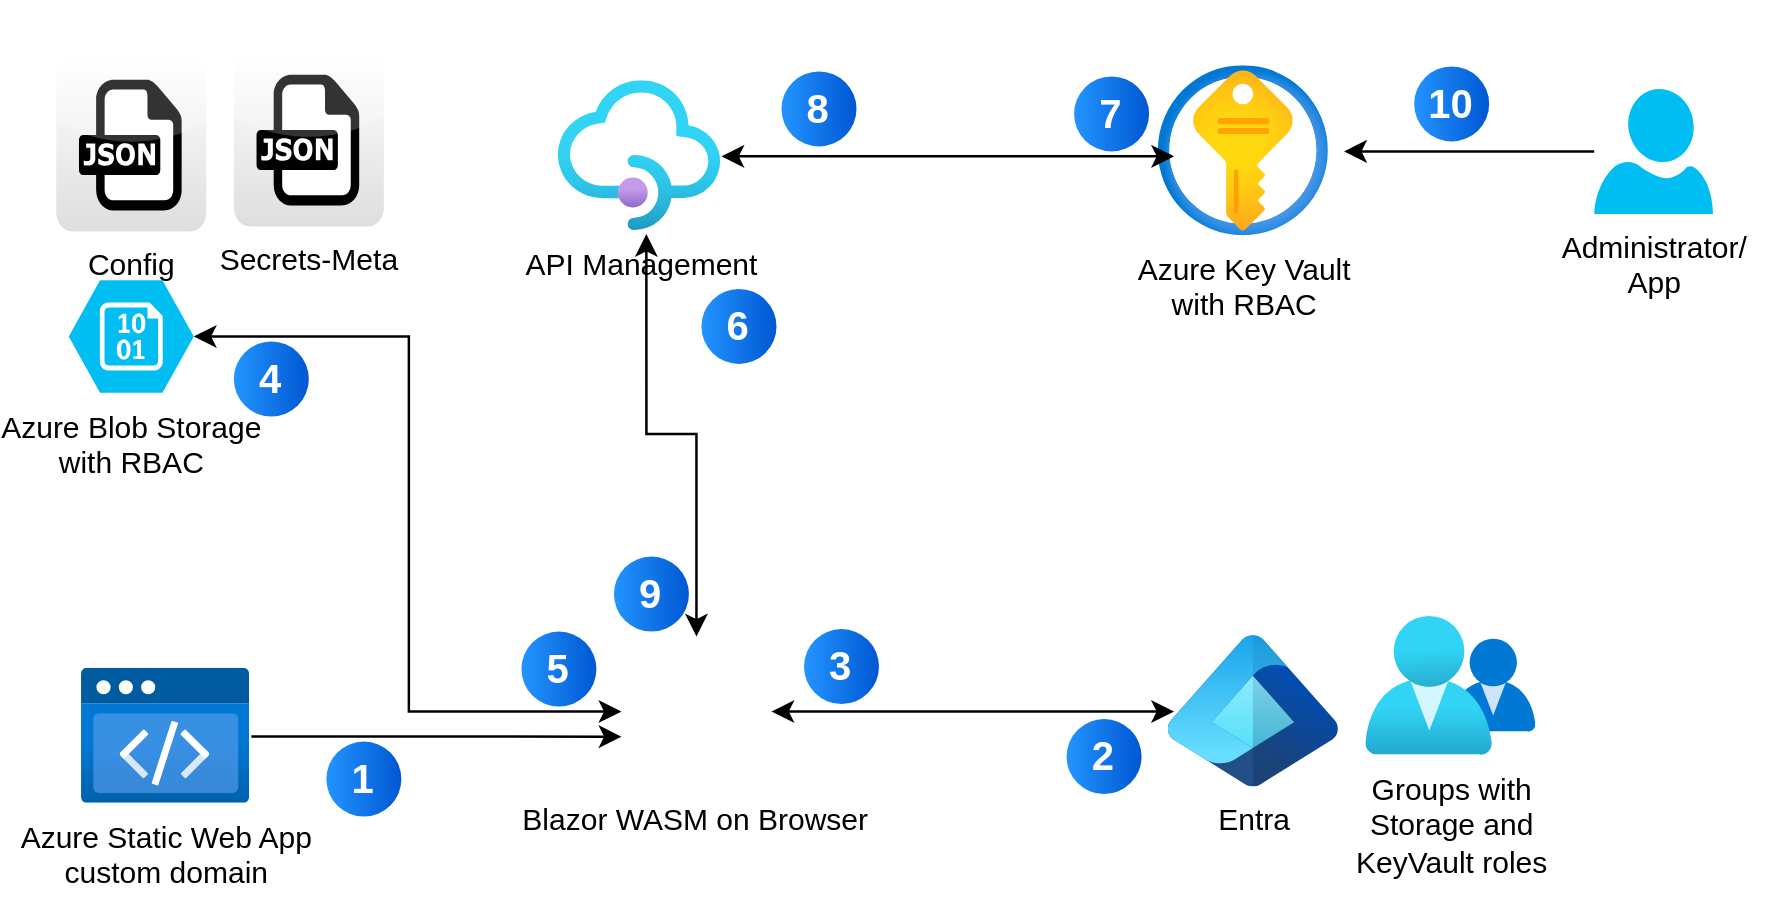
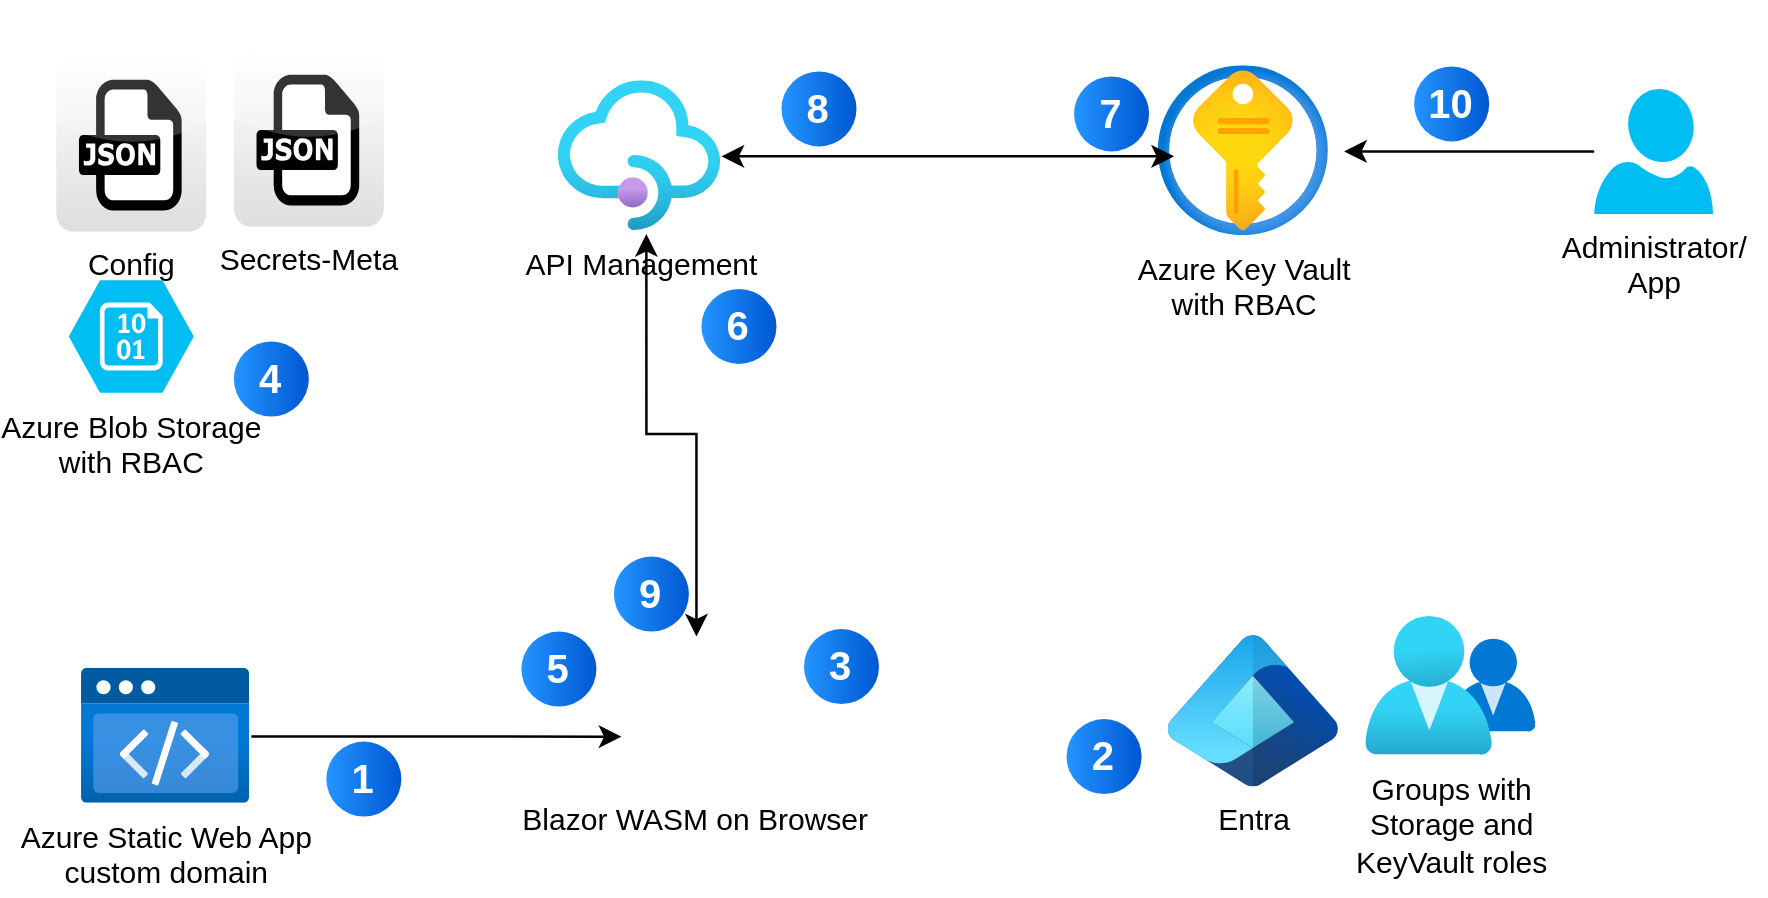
edge "Azure Blob Storage with RBAC" -- "Blazor WASM on Browser": removed
edge "Blazor WASM on Browser" -- "Entra": removed
